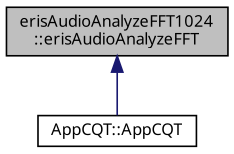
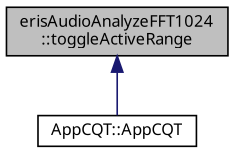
node "erisAudioAnalyzeFFT1024 ::erisAudioAnalyzeFFT": label "erisAudioAnalyzeFFT1024 ::erisAudioAnalyzeFFT" -> "erisAudioAnalyzeFFT1024 ::toggleActiveRange"
